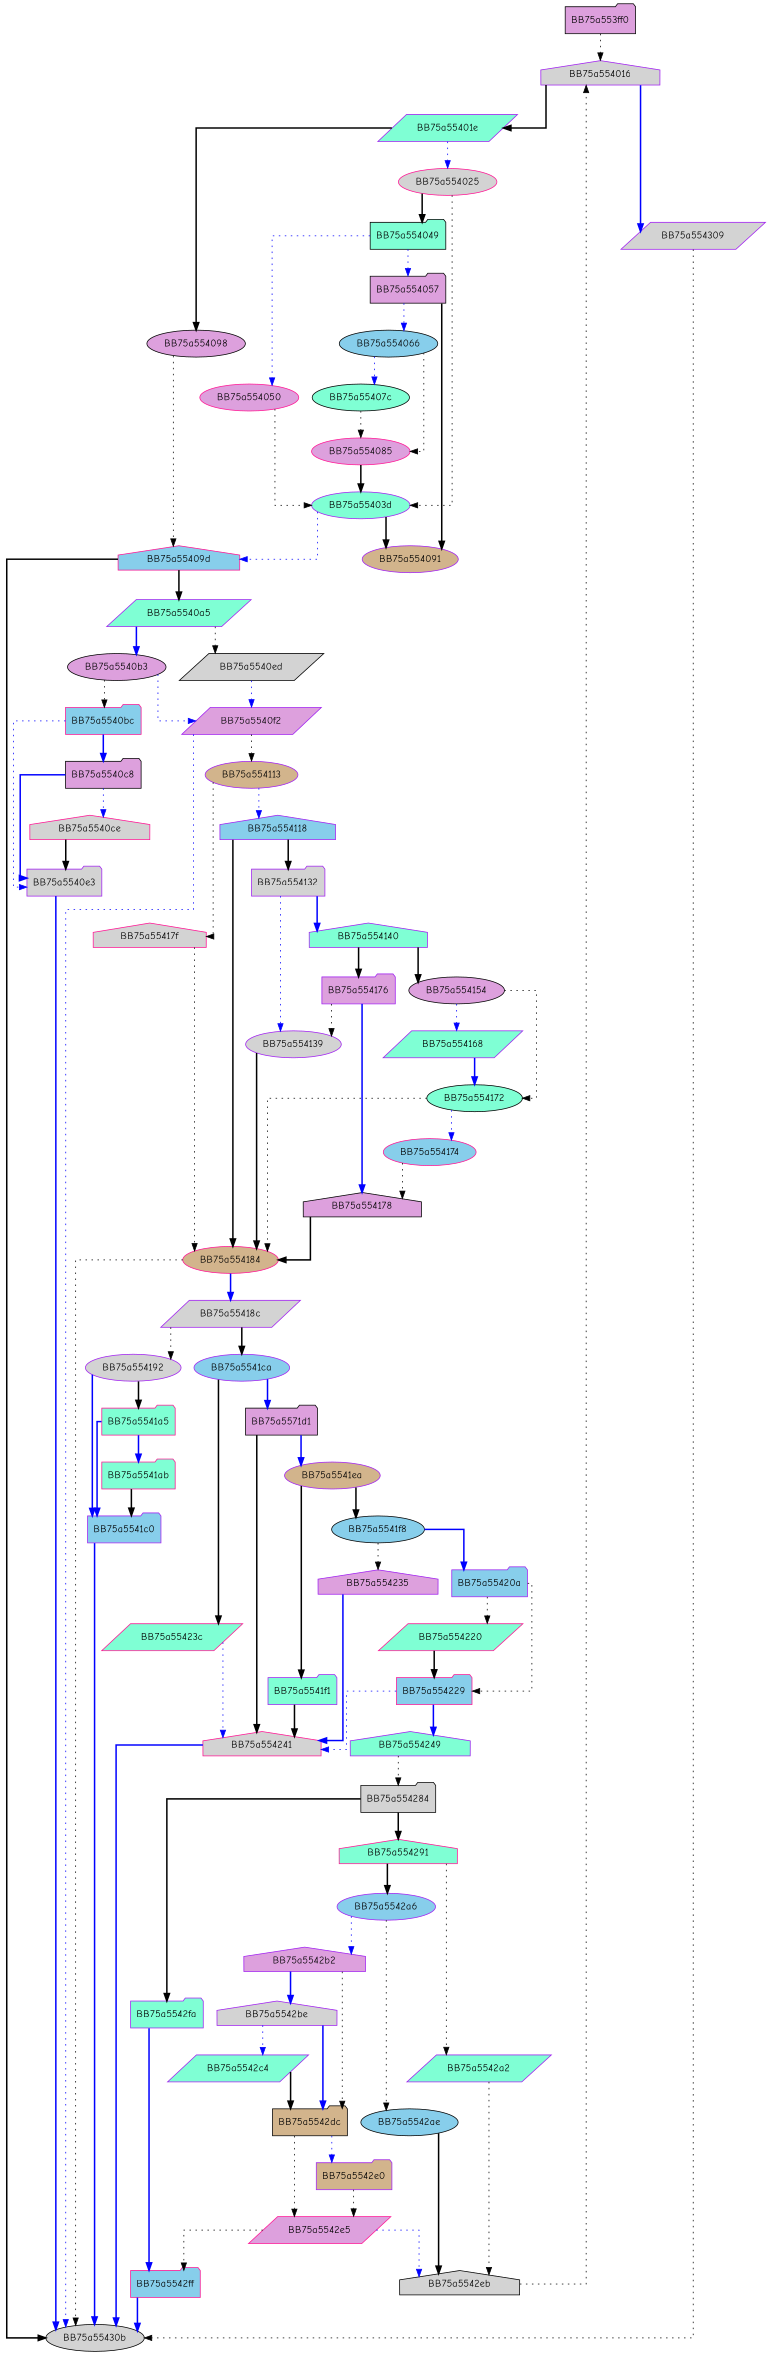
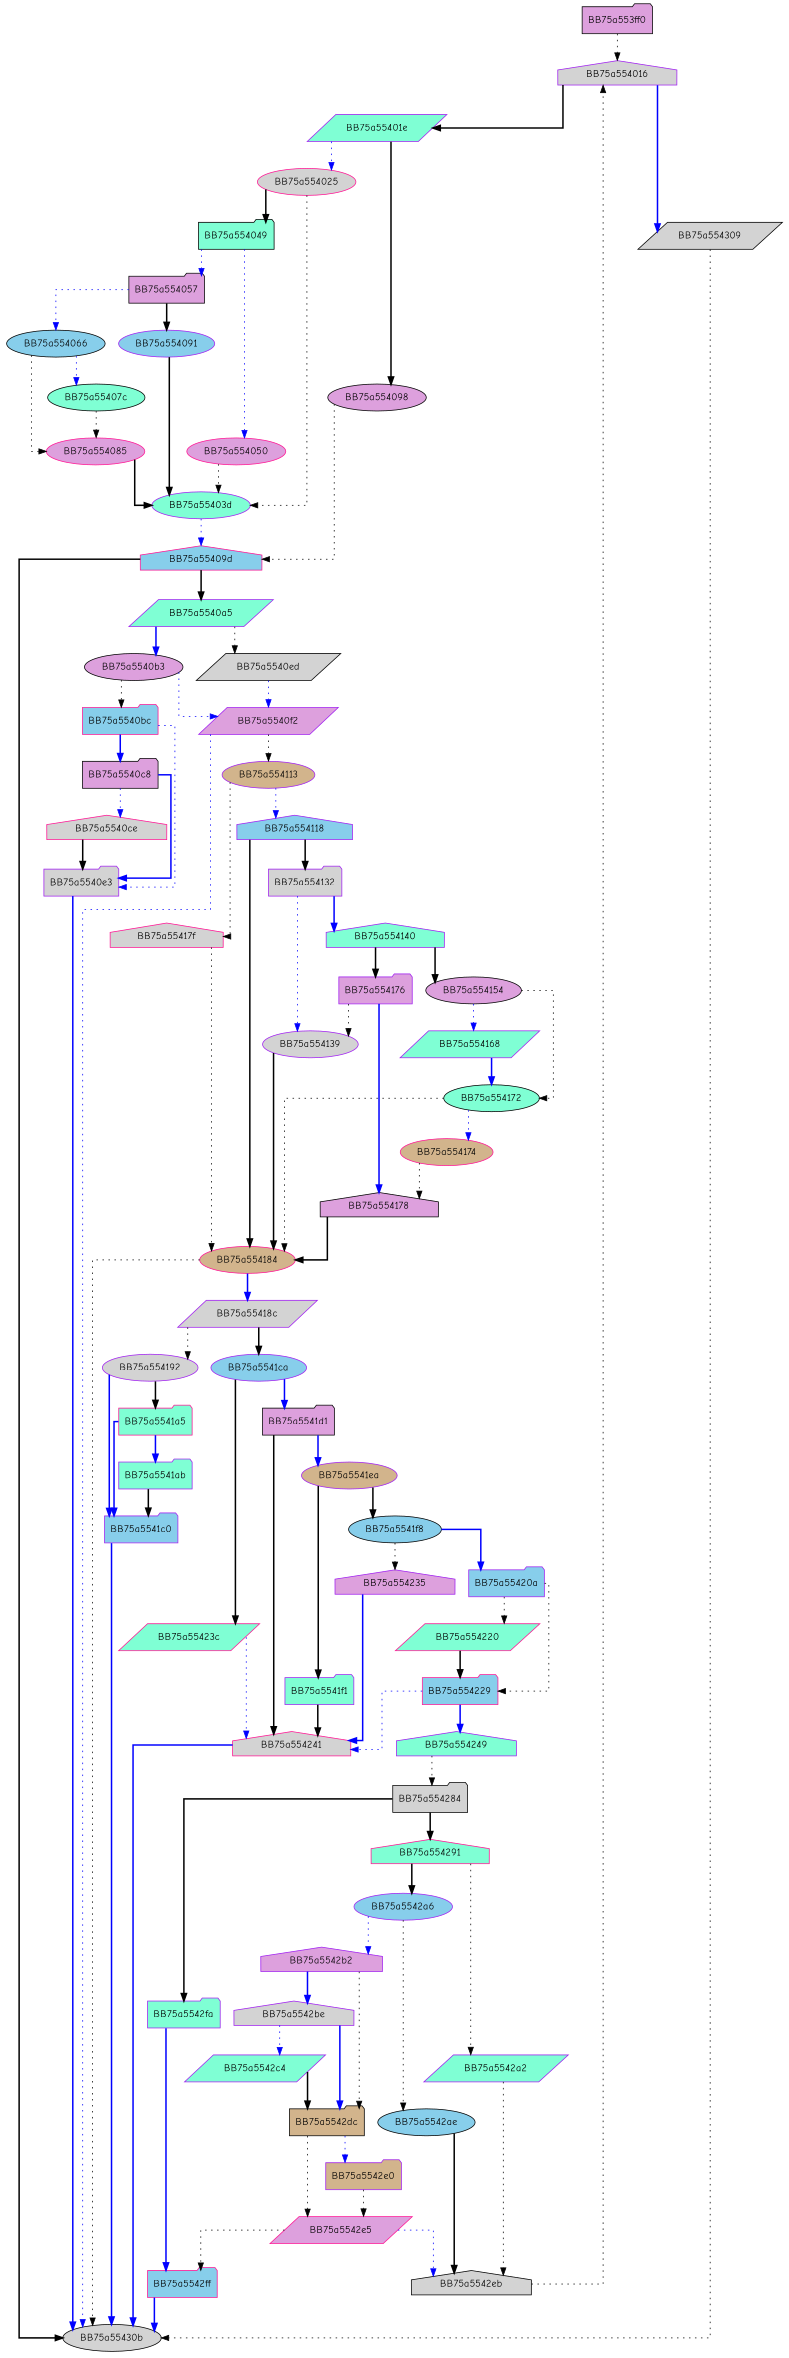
node "BB75a554309": color purple -> black
edge "BB75a55403d" -> "BB75a554091": reversed
node "BB75a554091": fillcolor tan -> skyblue
node "BB75a554174": fillcolor skyblue -> tan
node "BB75a5571d1": label "BB75a5571d1" -> "BB75a5541d1"
node "BB75a5541ab": color deeppink -> purple
